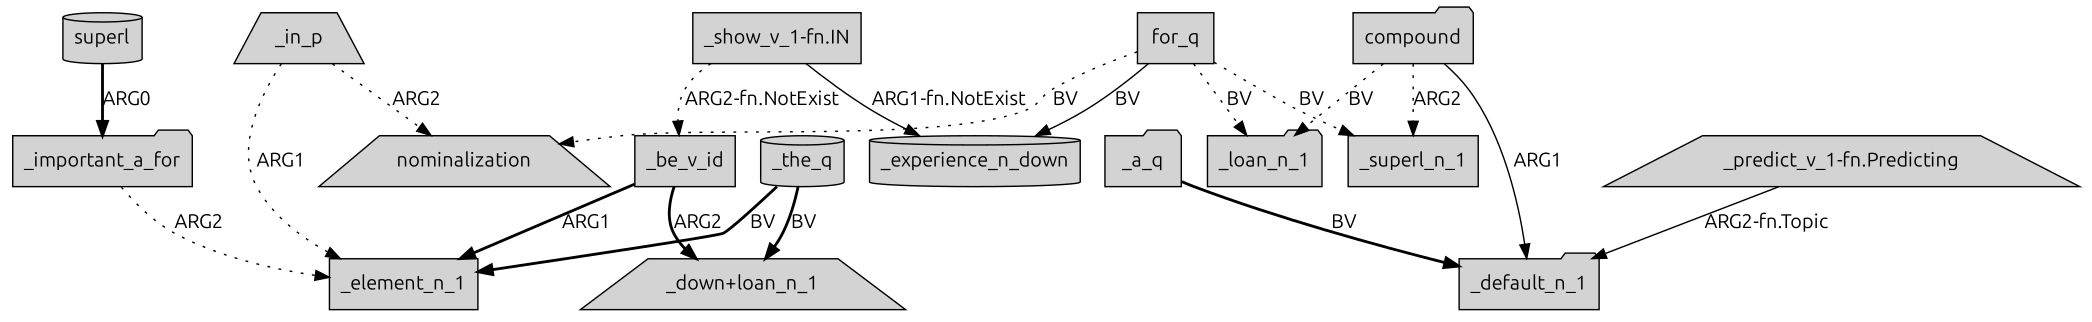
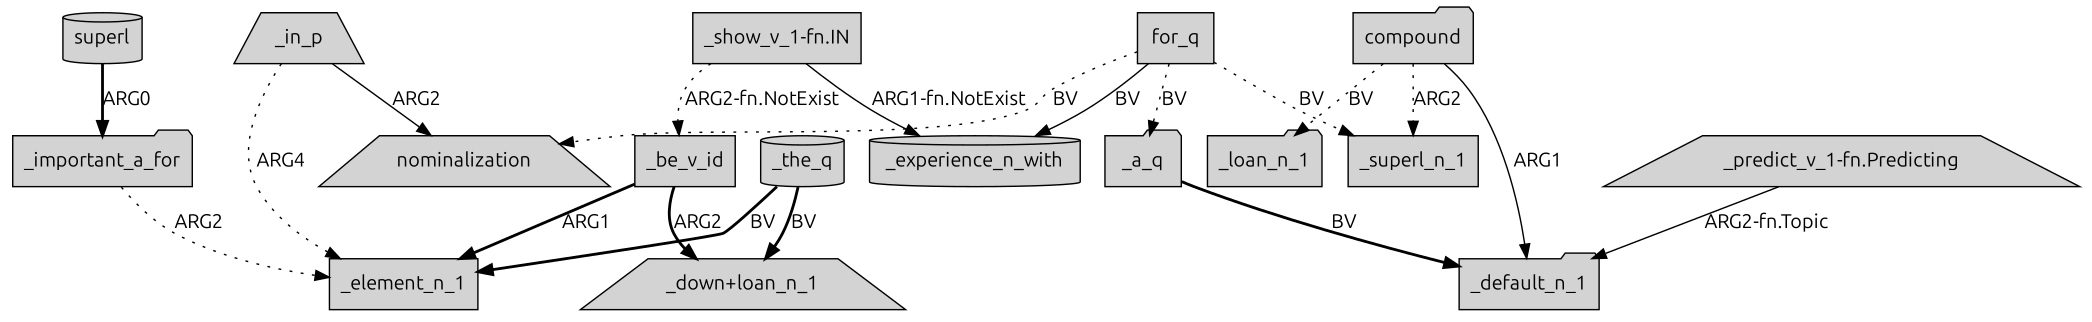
edge "for_q" -> "_loan_n_1": now "for_q" -> "_a_q"
edge "_in_p" -> "nominalization": style dotted -> solid
edge "_in_p" -> "_element_n_1": label "ARG1" -> "ARG4"
node "_experience_n_down": label "_experience_n_down" -> "_experience_n_with"
